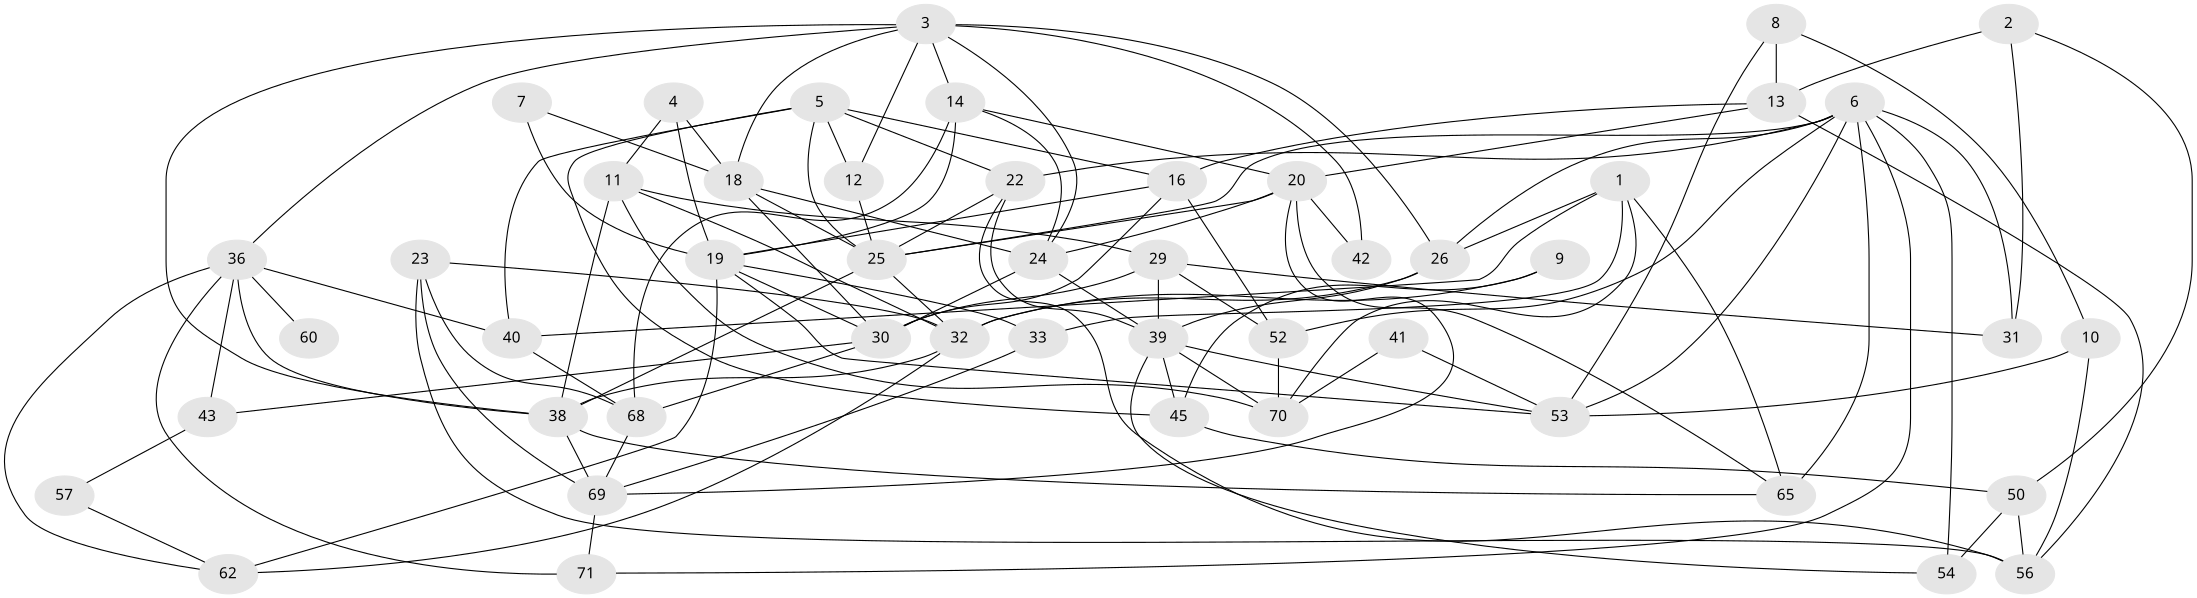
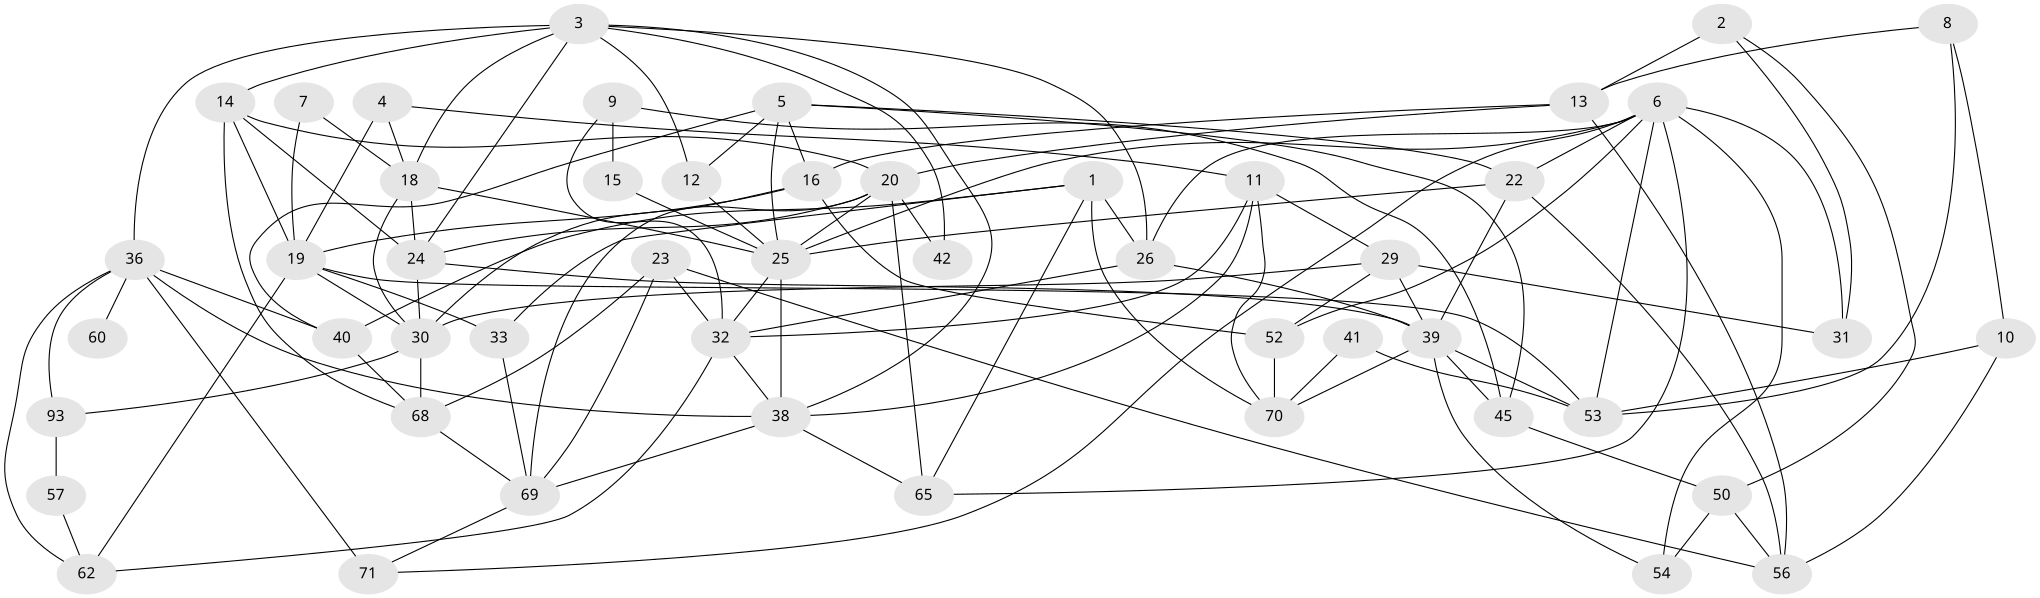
node "15": added
node "43": label "43" -> "93"
